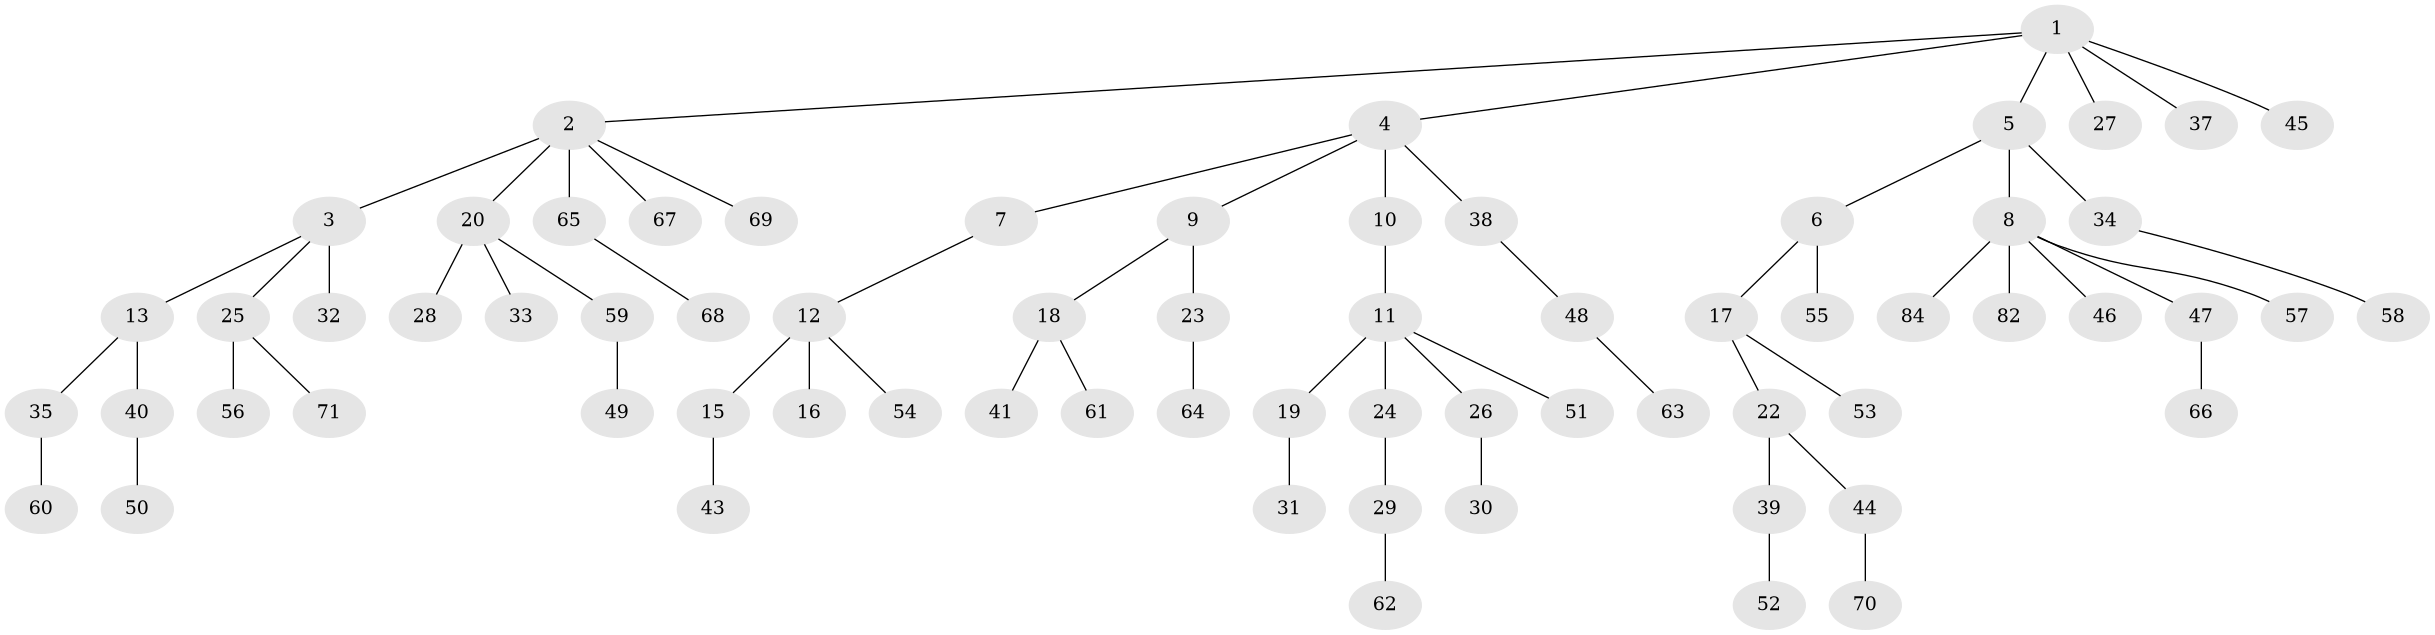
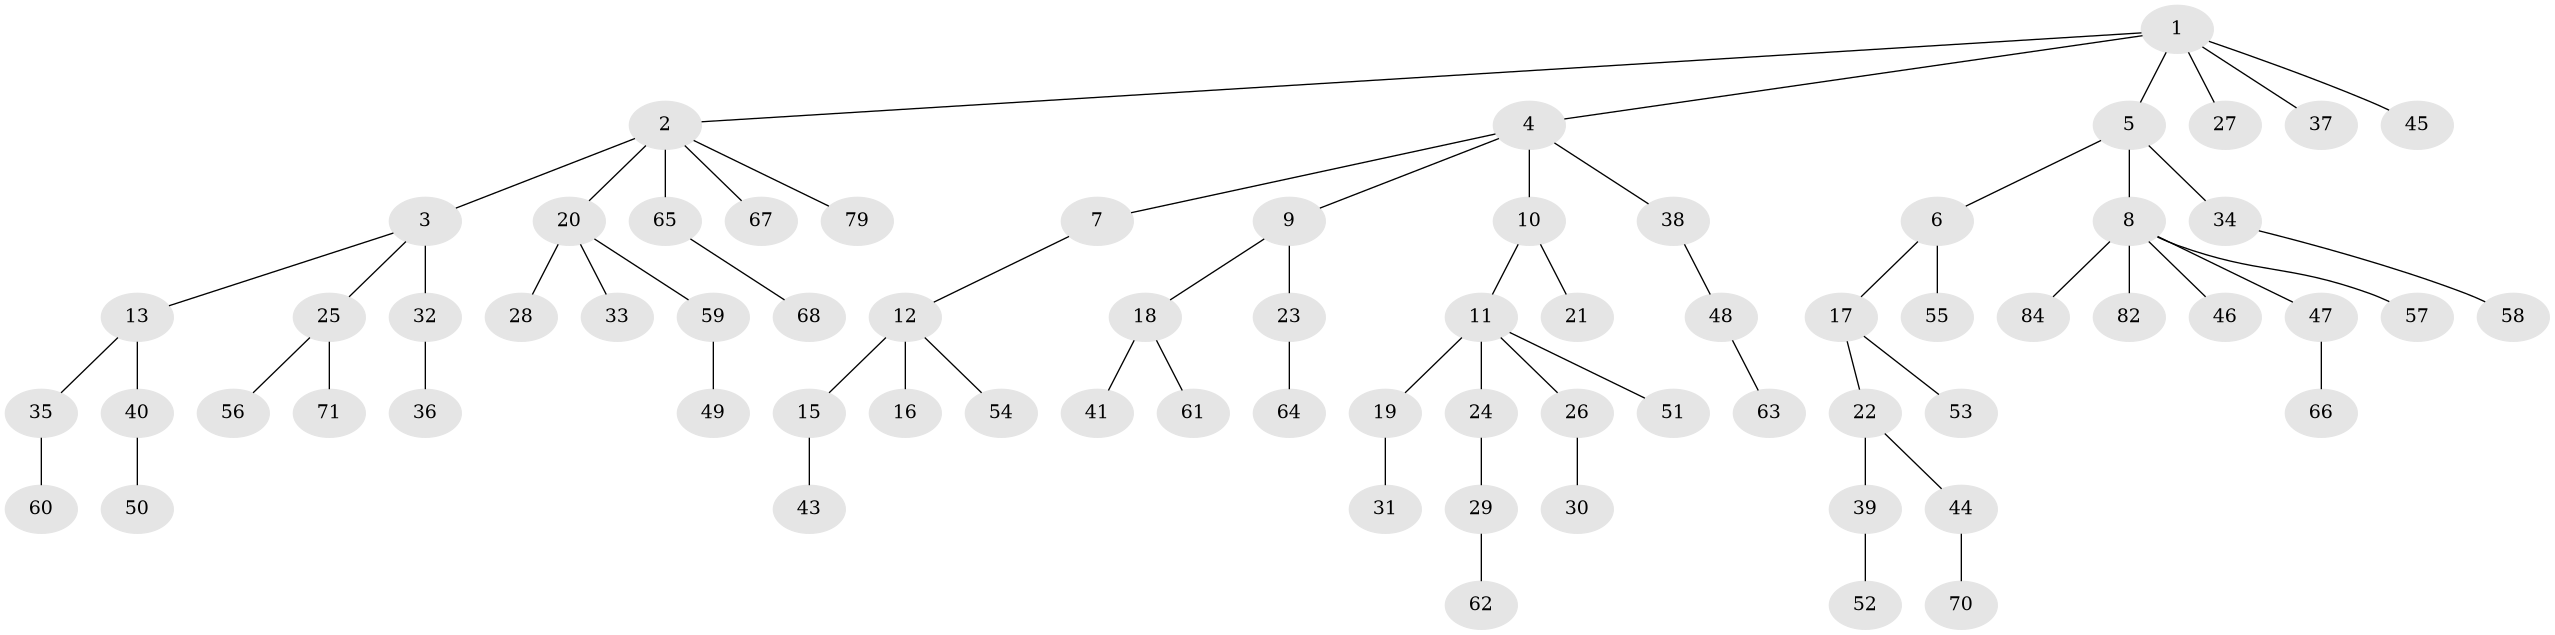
node "69": label "69" -> "79"
node "21": added
node "36": added
